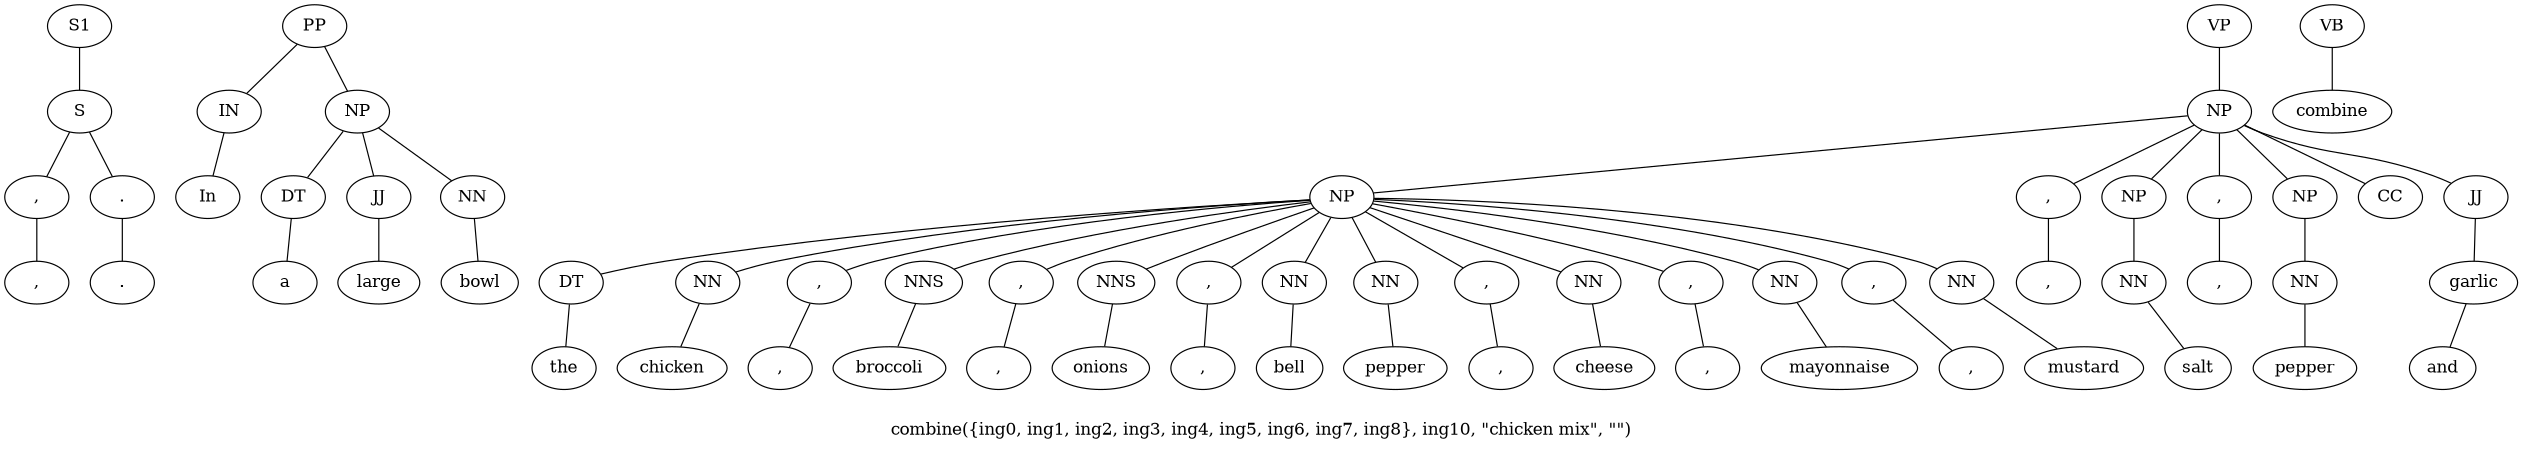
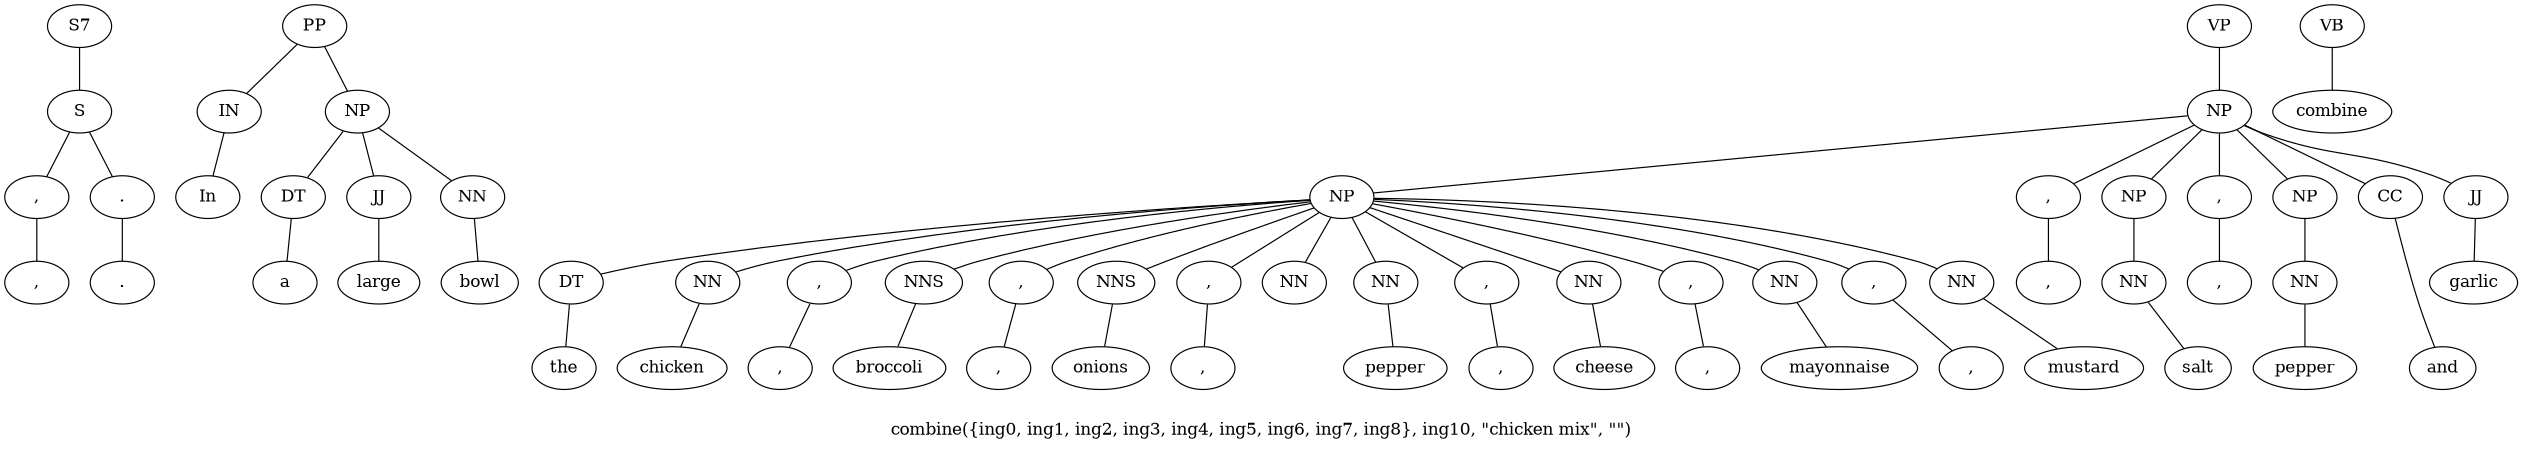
node "S1": label "S1" -> "S7"
edge "garlic" -- "and": now "CC" -- "and"
node "bell": removed
